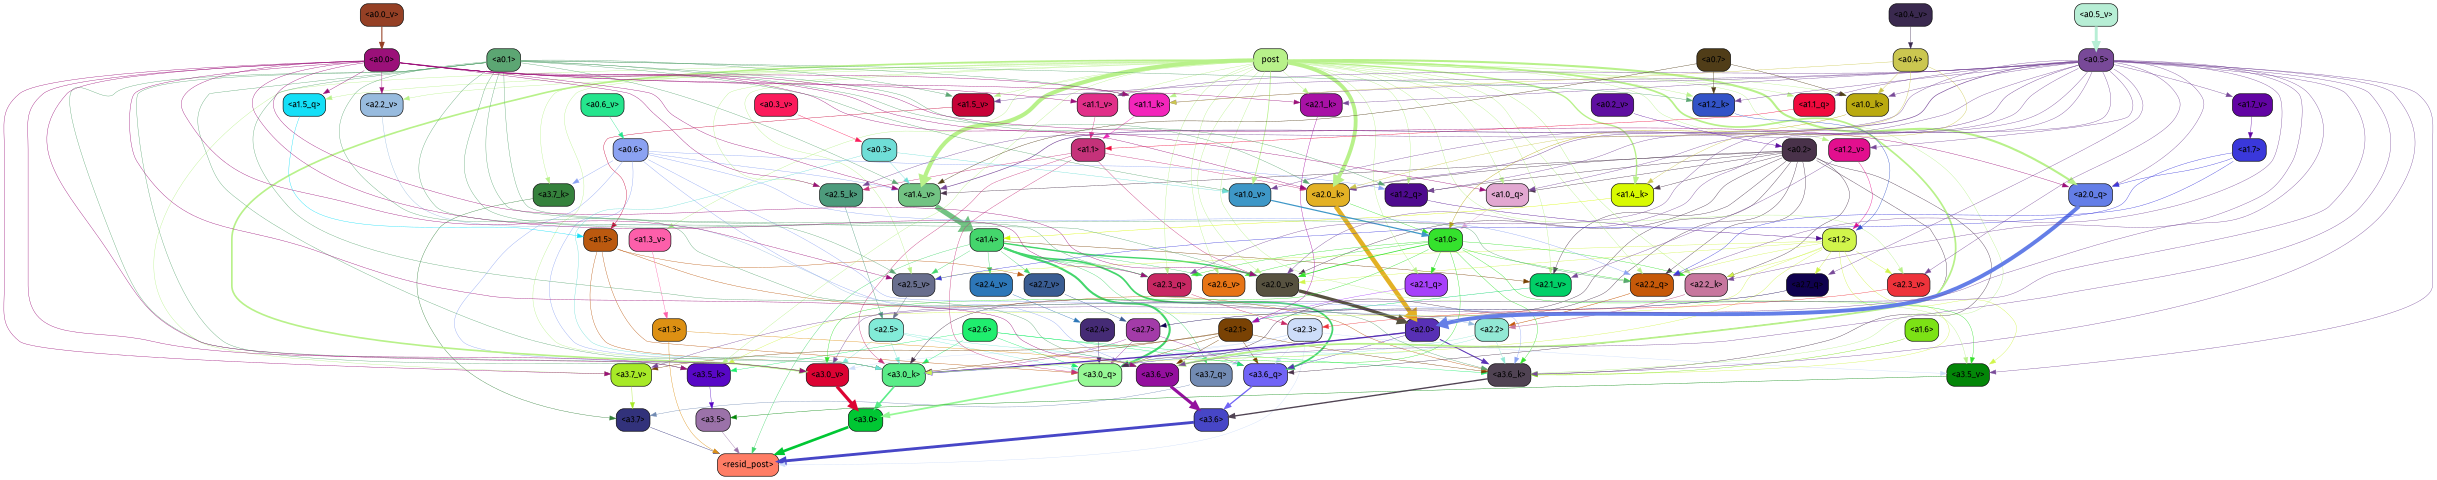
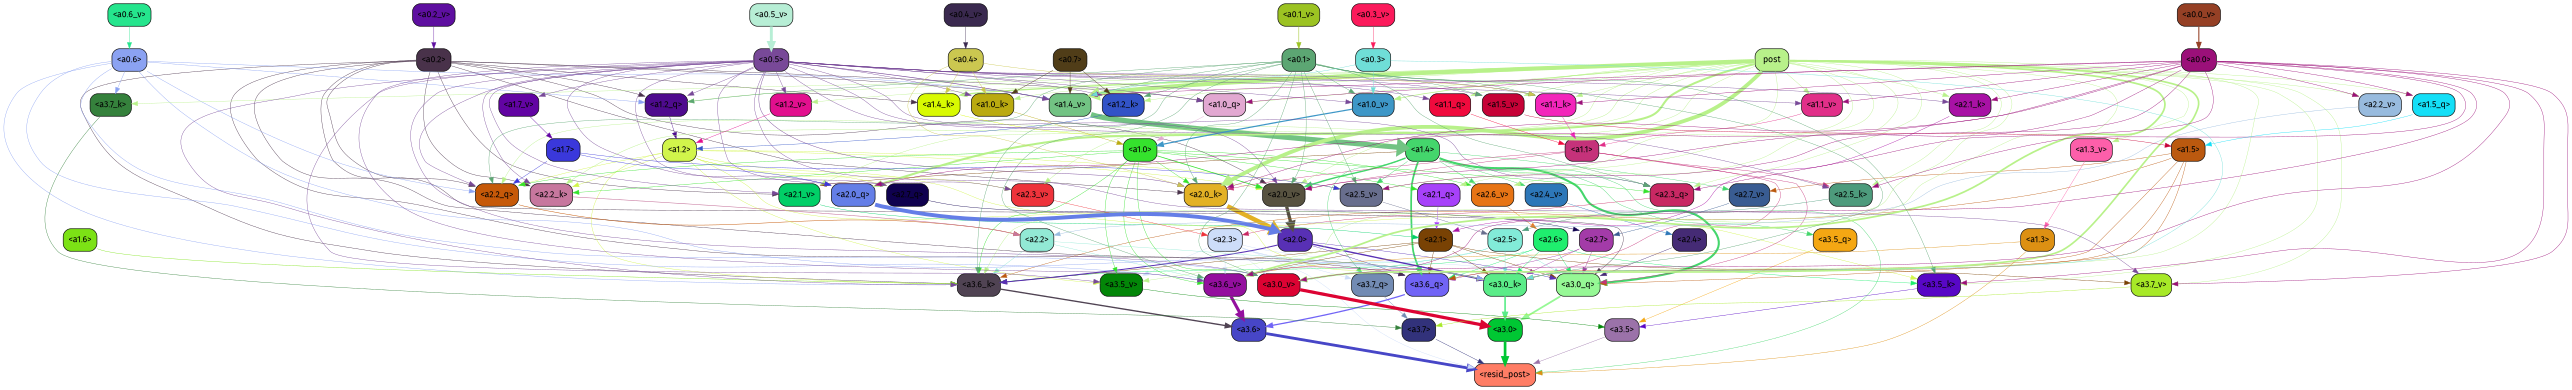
node "<a0.1_v>": added
edge "<a1.2_v>" -> "<a2.1_v>": now "<a0.5>" -> "<a2.1_v>"
edge "<a2.0_k>" -> "<a1.0>": reversed
edge "<a2.6_v>" -> "<a2.6>": added
node "<a3.5_q>": added
edge "<a1.5>" -> "<a3.6_q>": added
